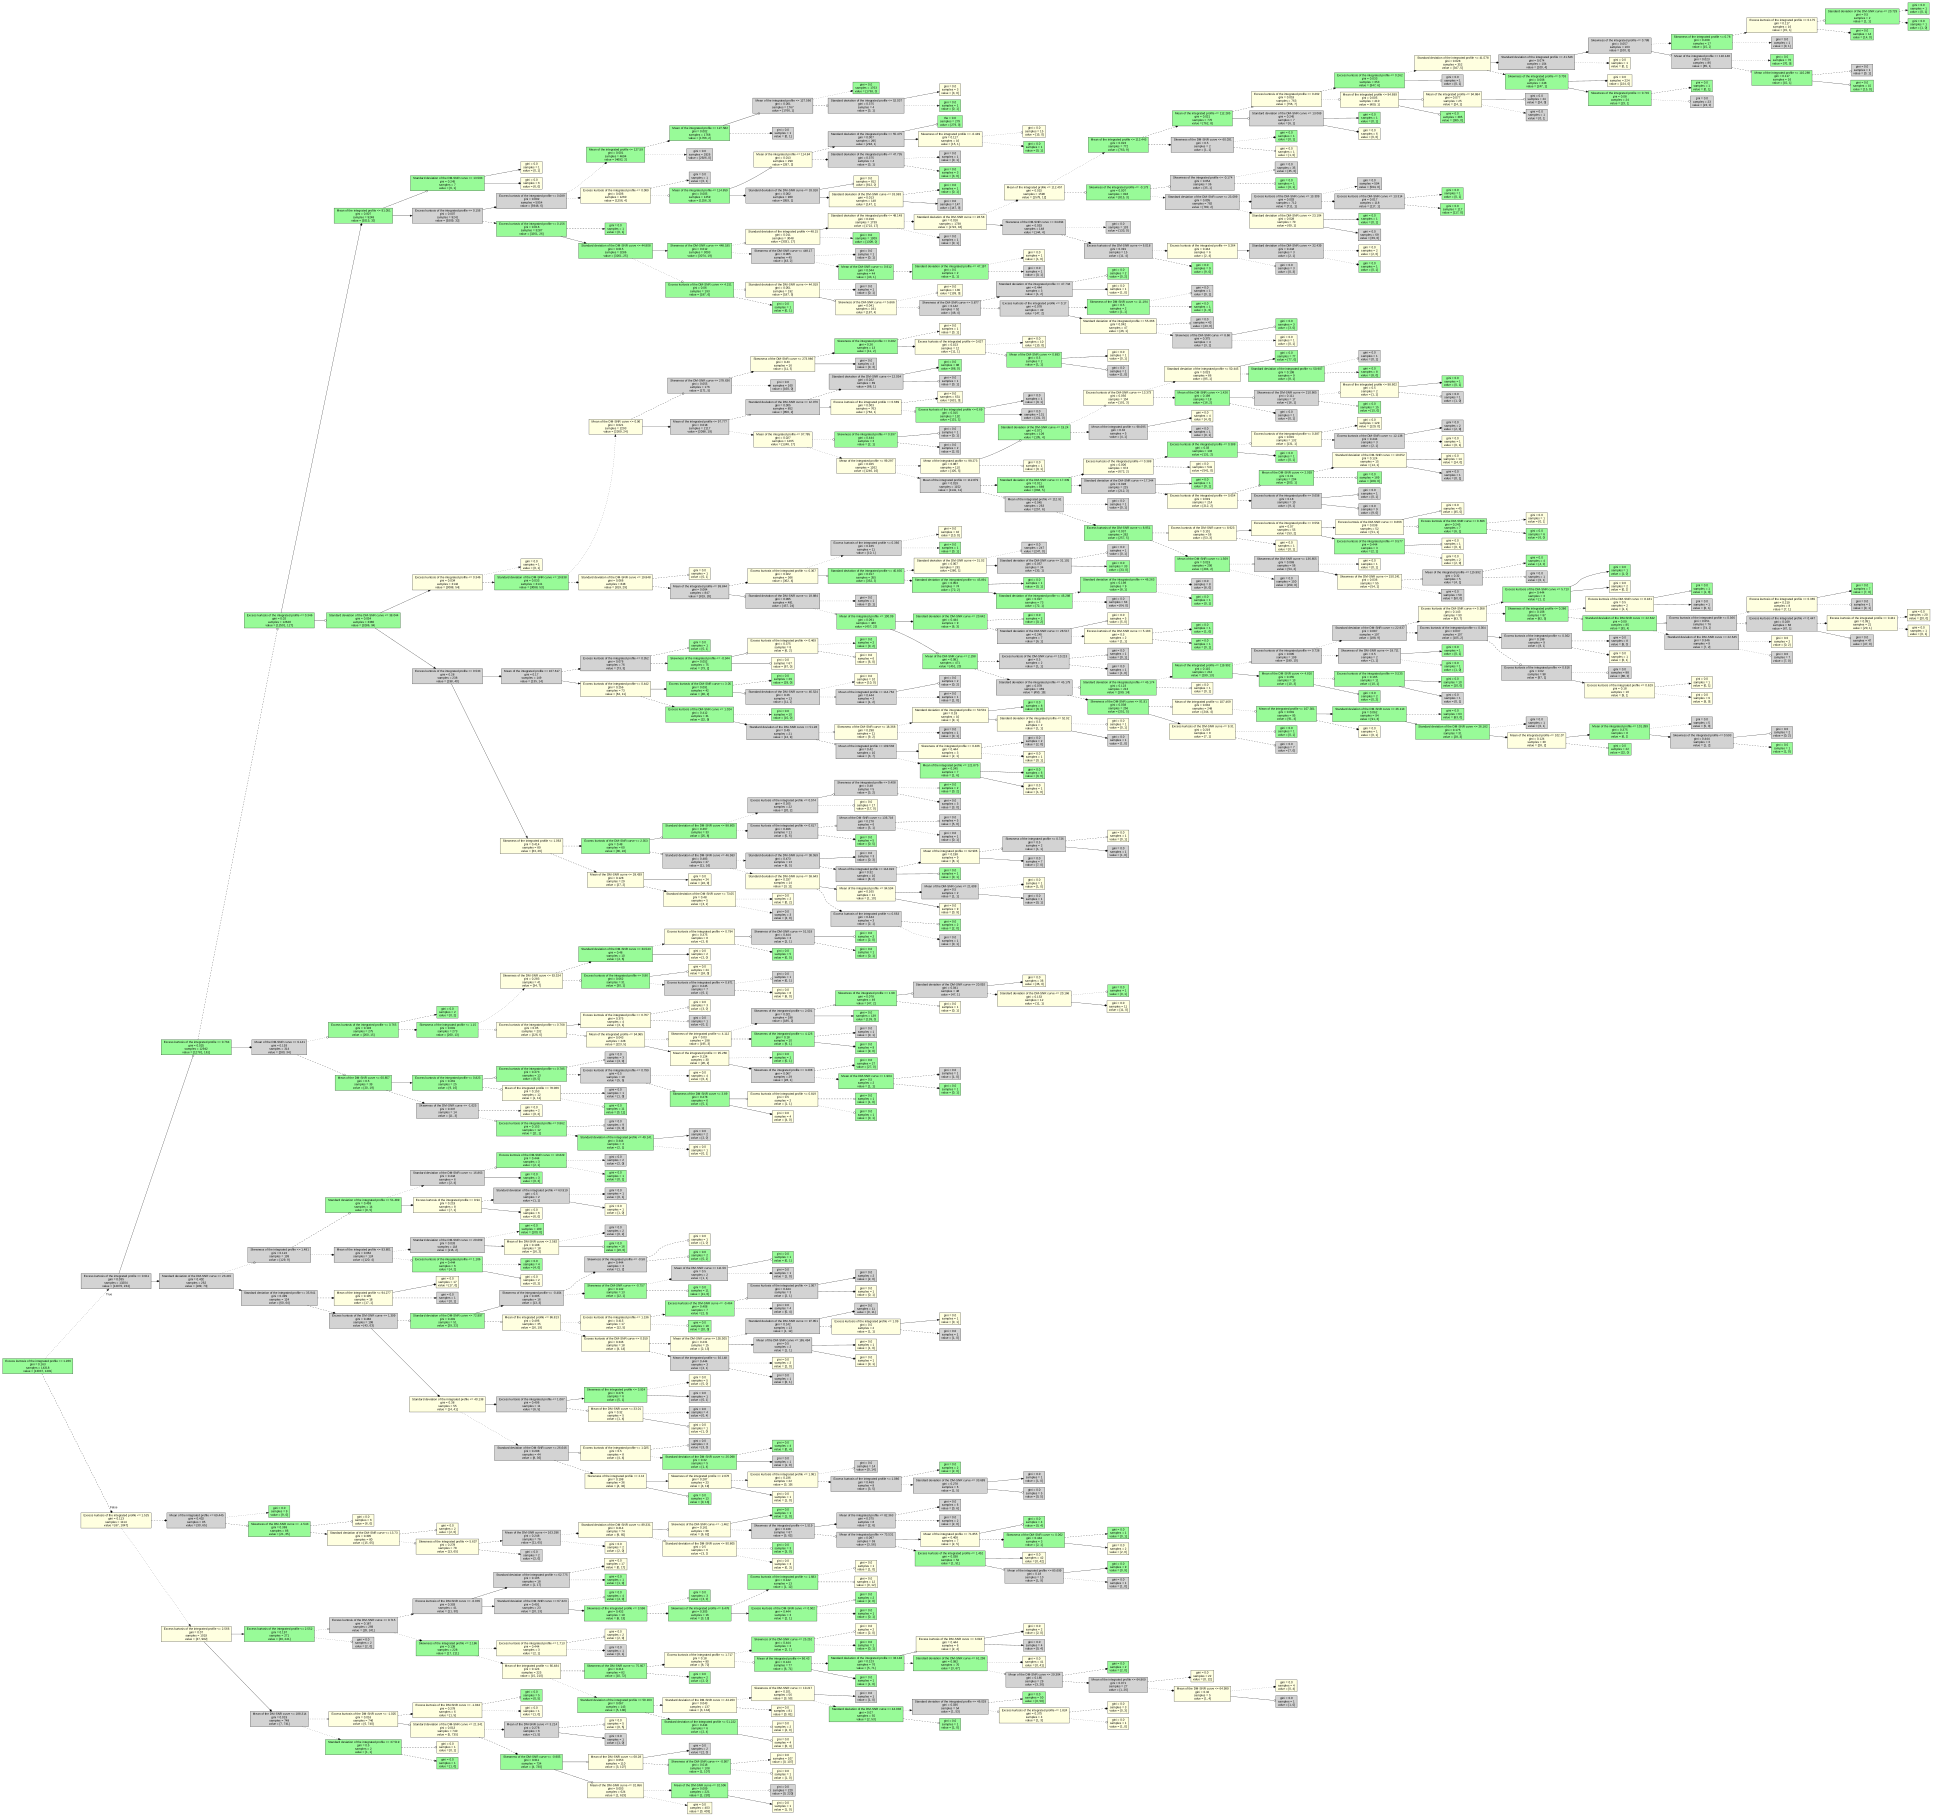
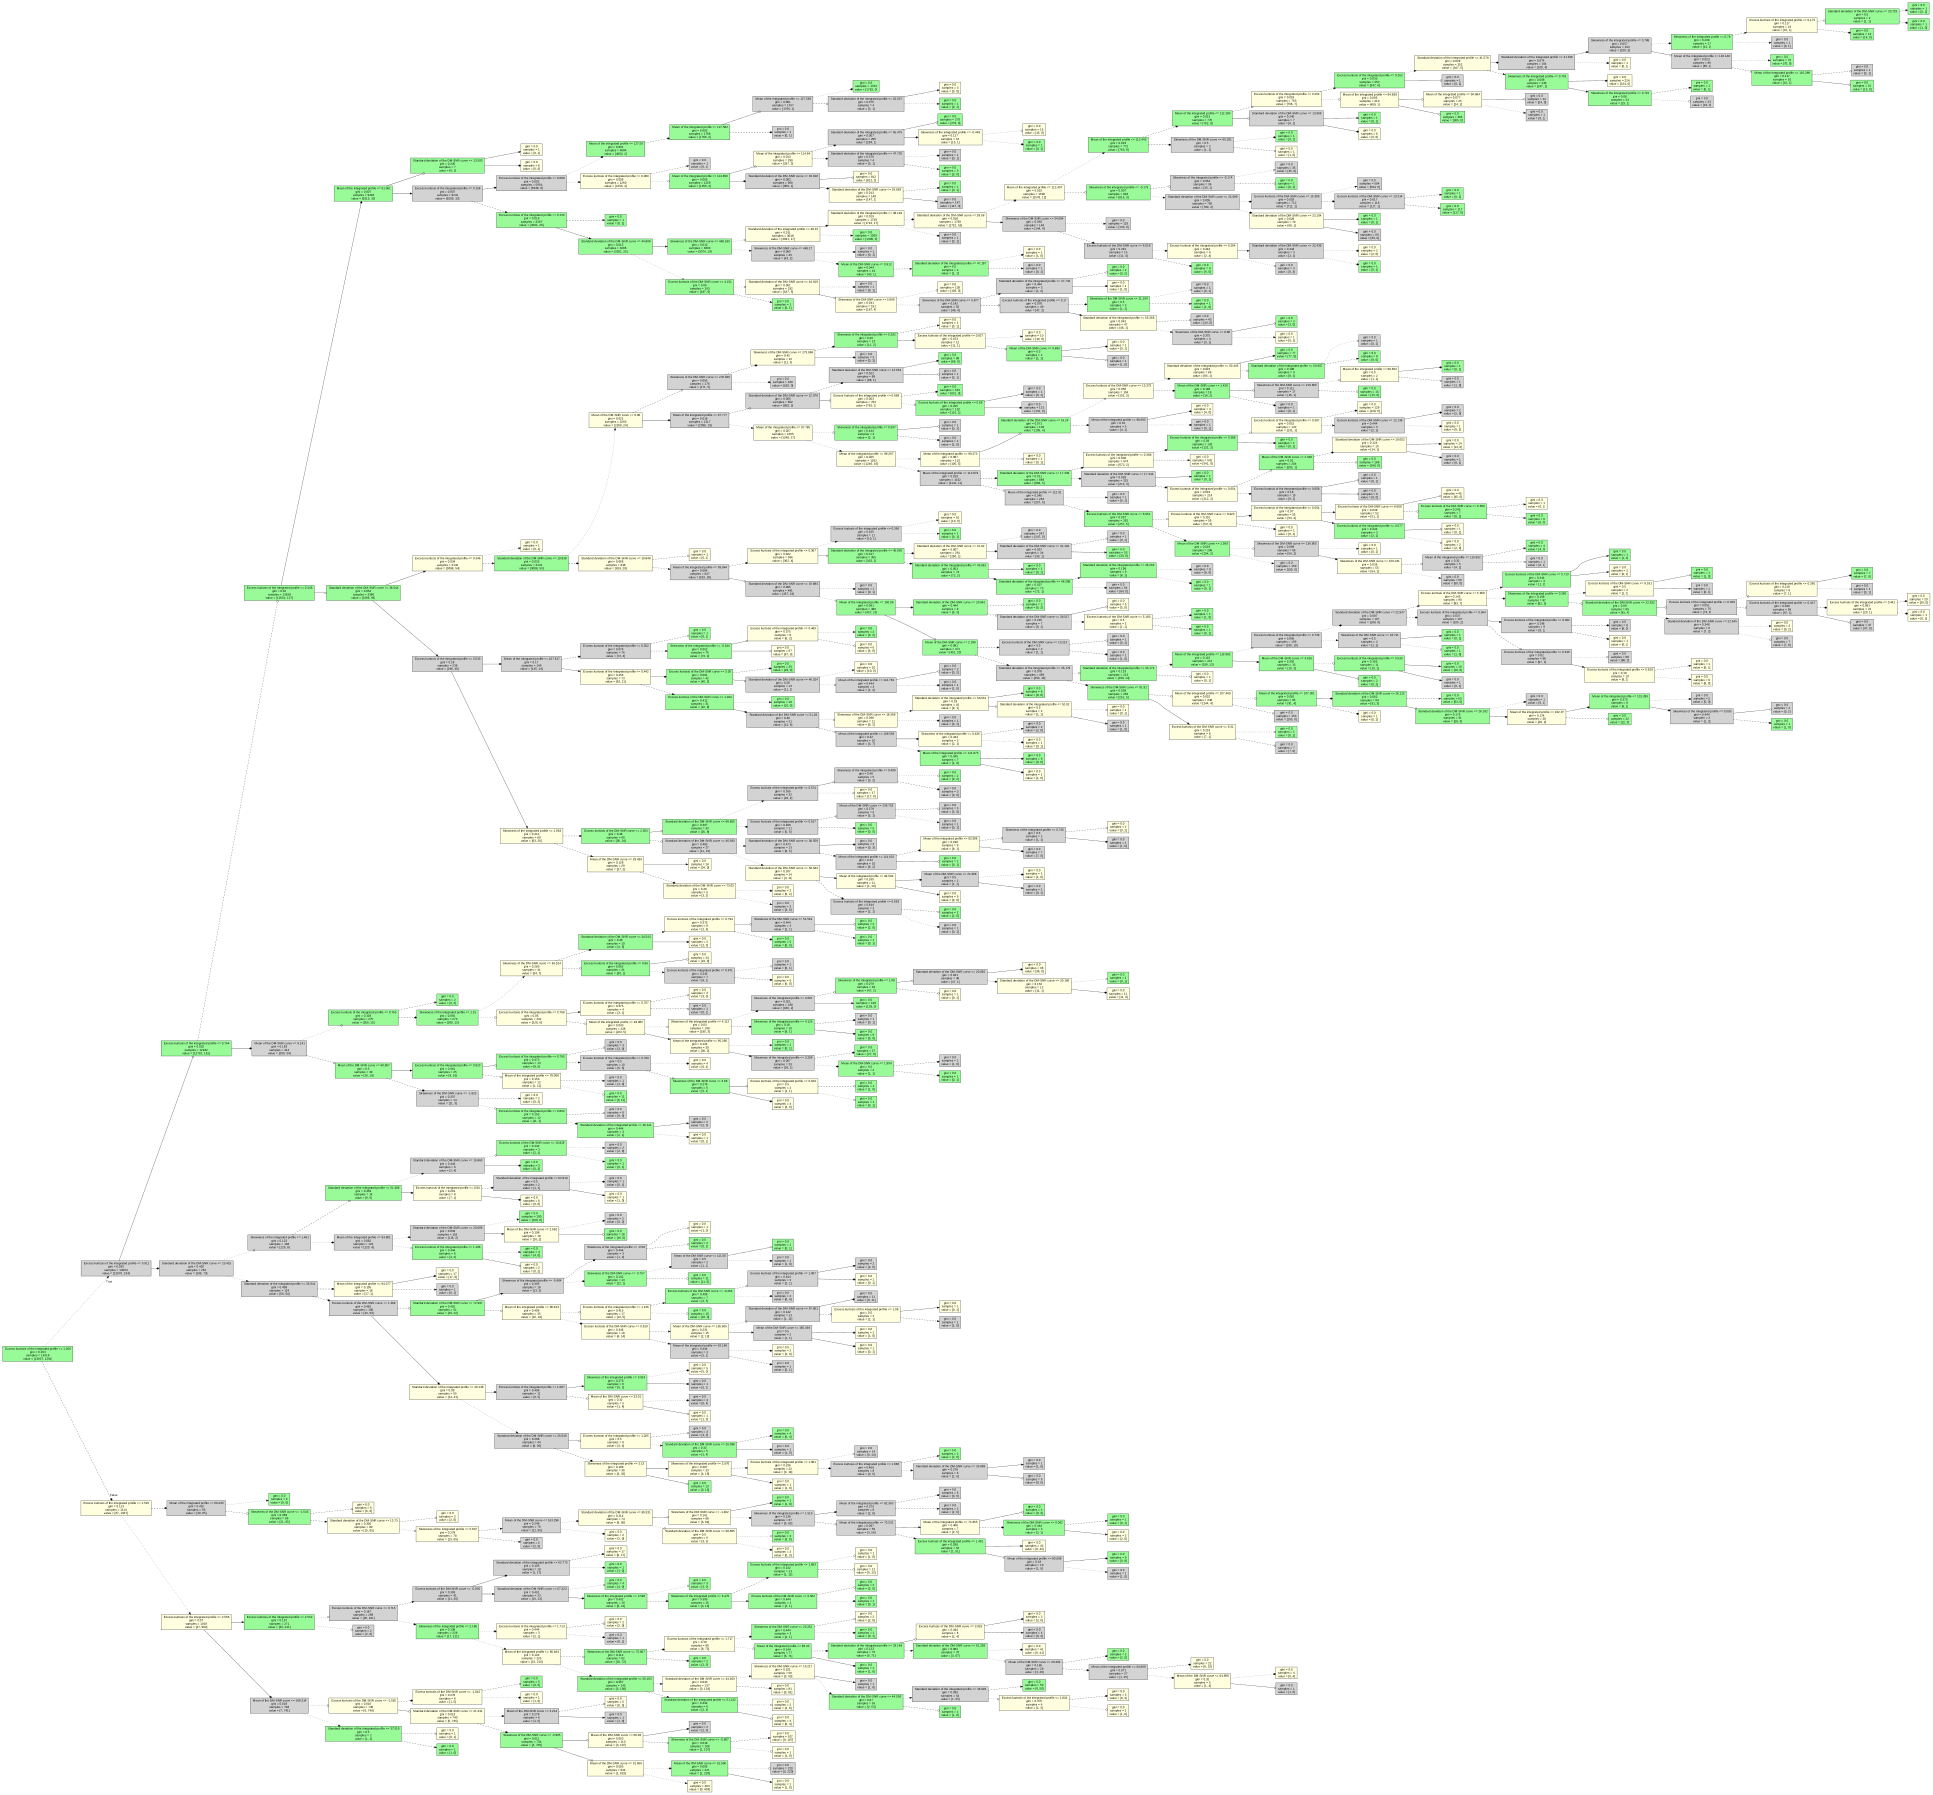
node "the = 0.0 samples = 279 value = [279, 0]": label "the = 0.0 samples = 279 value = [279, 0]" -> "gini = 0.0 samples = 279 value = [279, 0]"
node "gini = 0.0 samples = 2926 value = [2926, 0]": removed
node "gini = 0.0 samples = 631 value = [631, 0]": fillcolor lightyellow -> palegreen
node "gini = 0.0 samples = 153 value = [153, 0]": added
